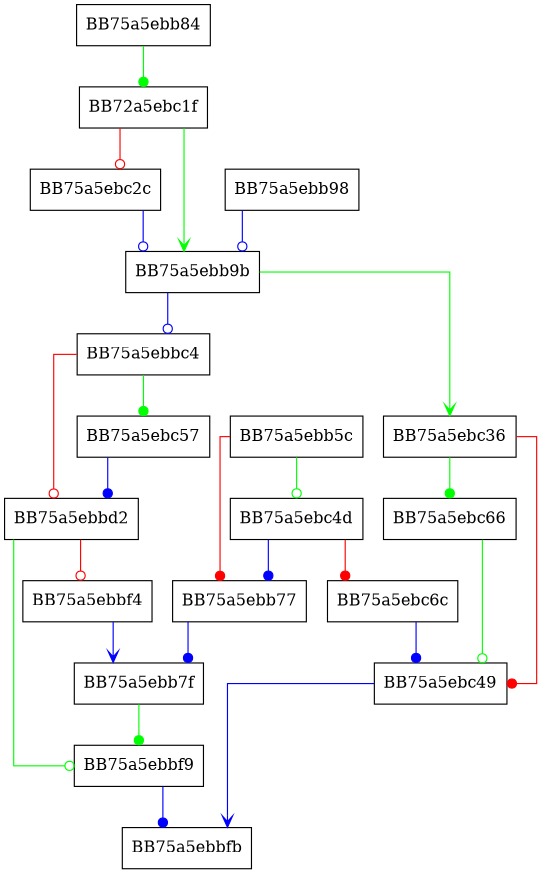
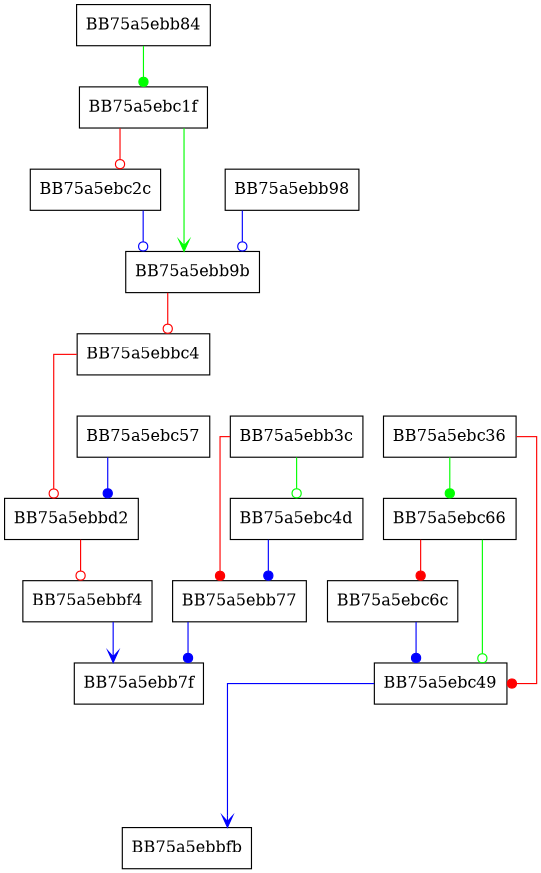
node "BB72a5ebc1f": label "BB72a5ebc1f" -> "BB75a5ebc1f"
edge "BB75a5ebb9b" -> "BB75a5ebc36": removed
edge "BB75a5ebb9b" -> "BB75a5ebbc4": color blue -> red
edge "BB75a5ebbc4" -> "BB75a5ebc57": removed
node "BB75a5ebb5c": label "BB75a5ebb5c" -> "BB75a5ebb3c"
edge "BB75a5ebc4d" -> "BB75a5ebc6c": now "BB75a5ebc66" -> "BB75a5ebc6c"
node "BB75a5ebbf9": removed
